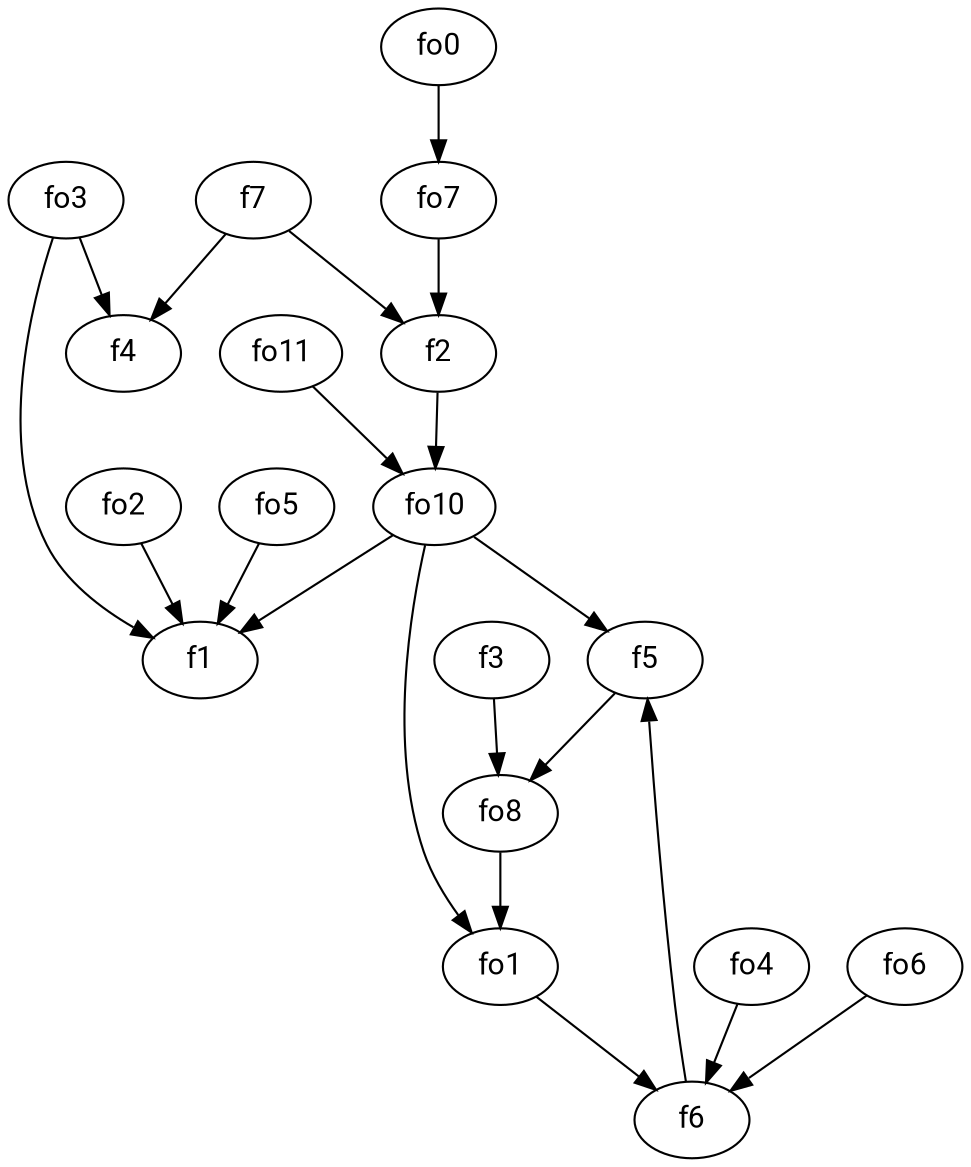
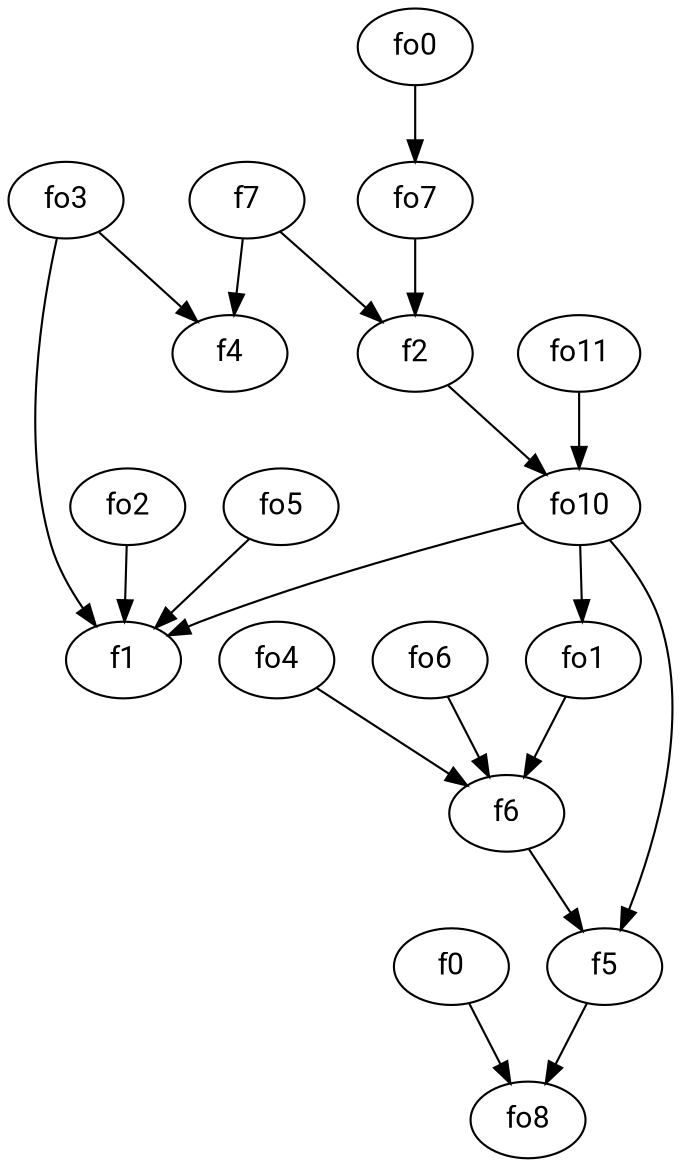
node "f3": label "f3" -> "f0"
edge "fo8" -> "fo1": removed
